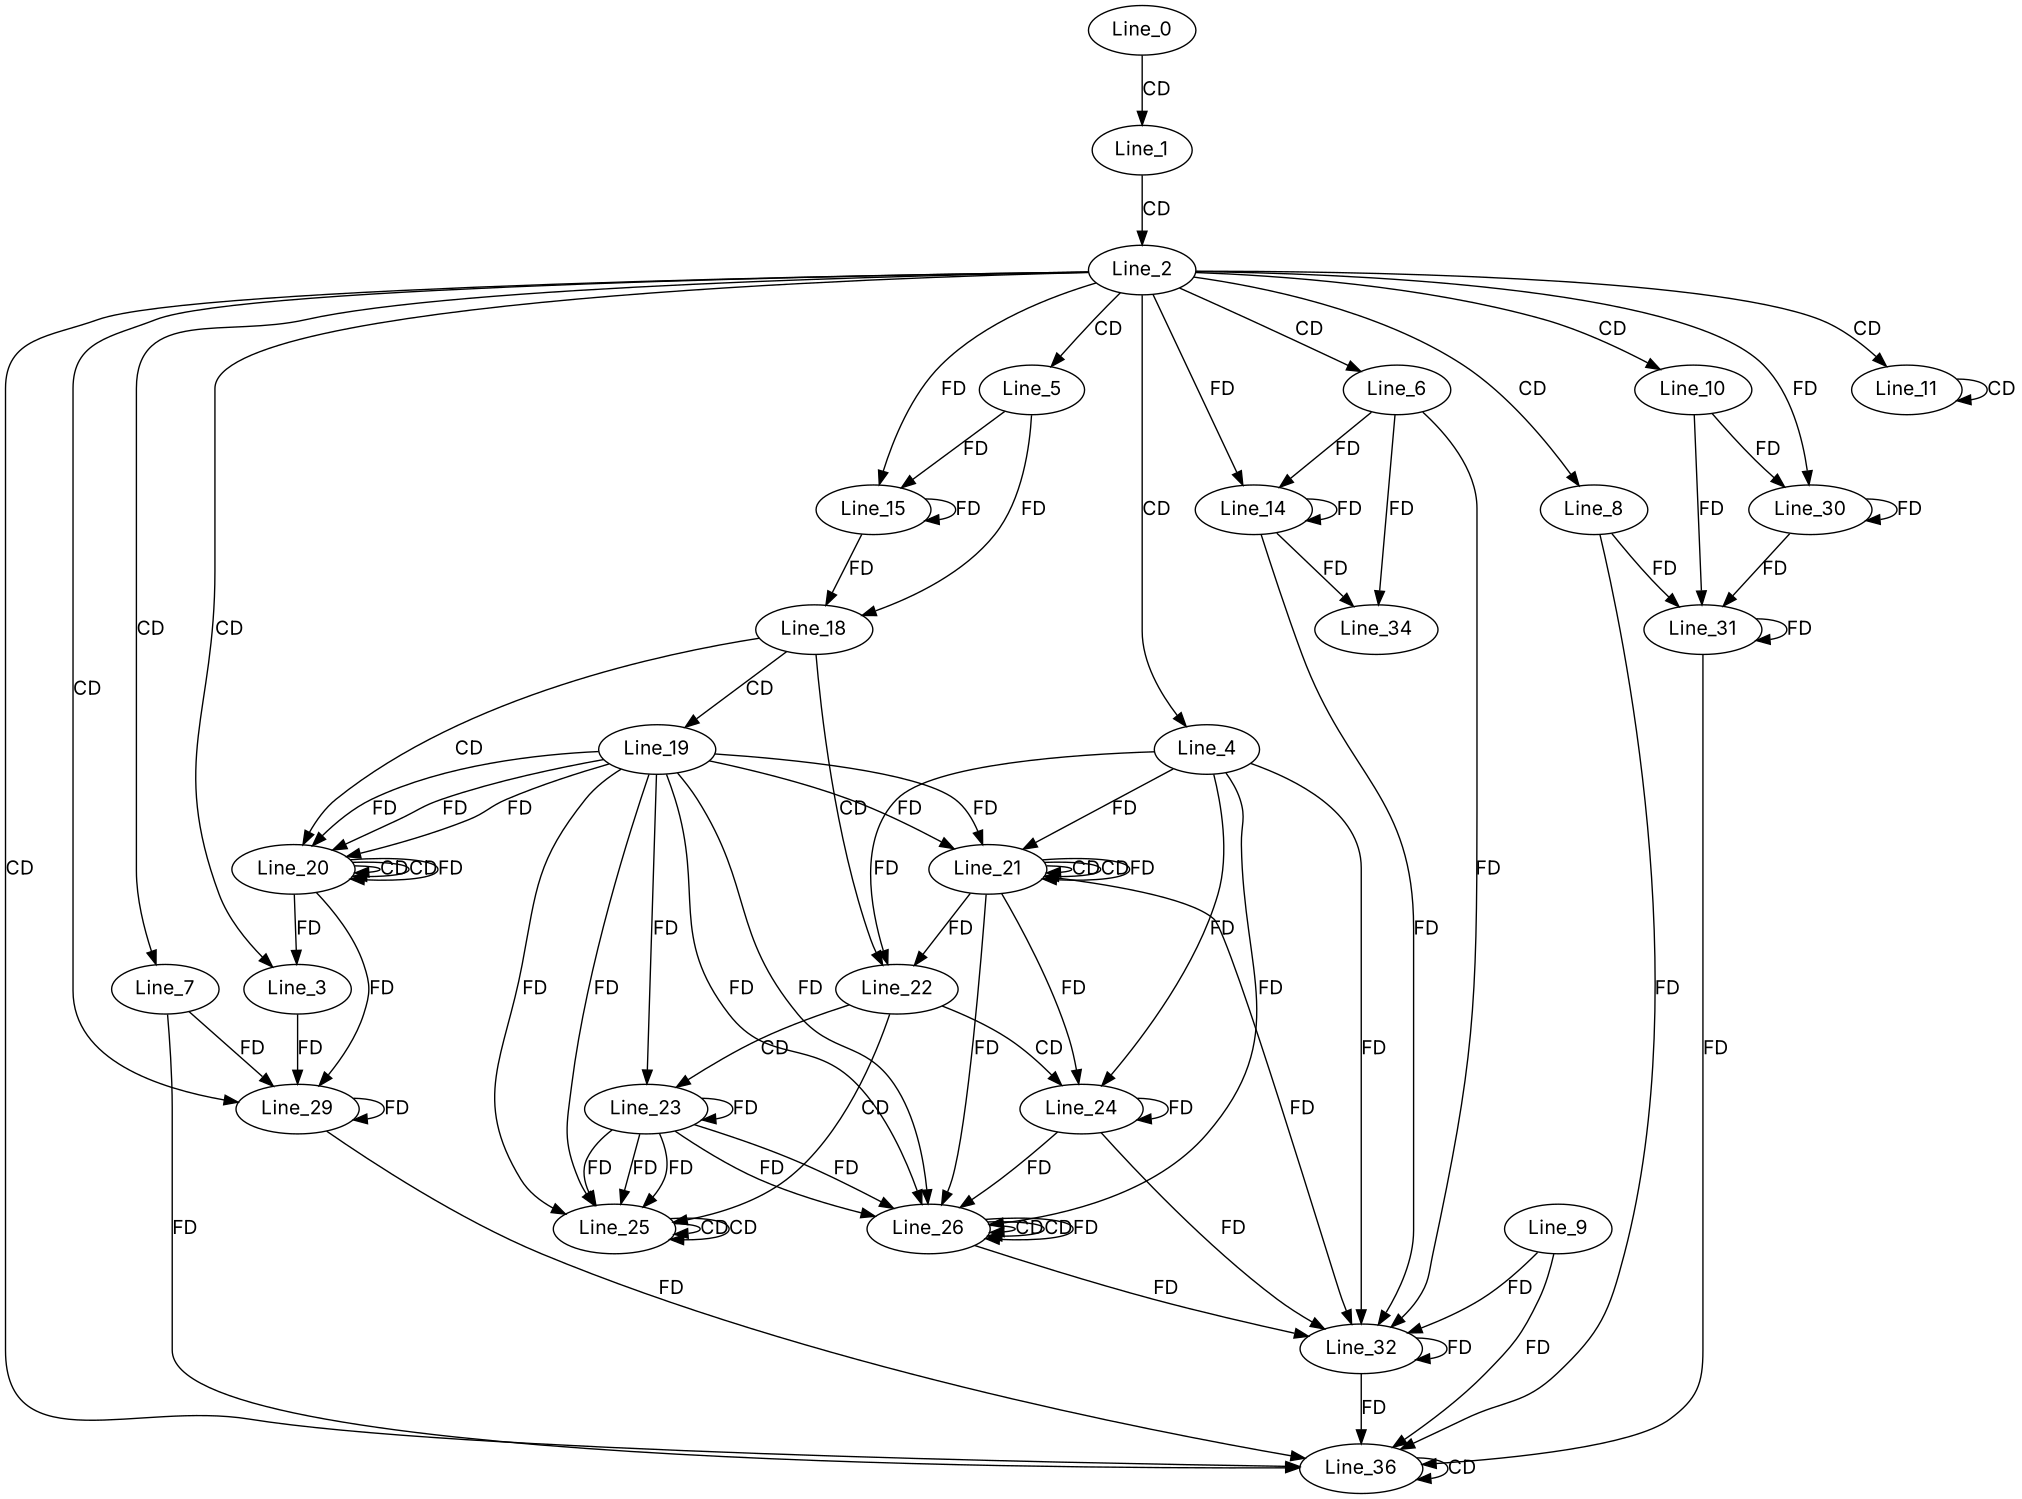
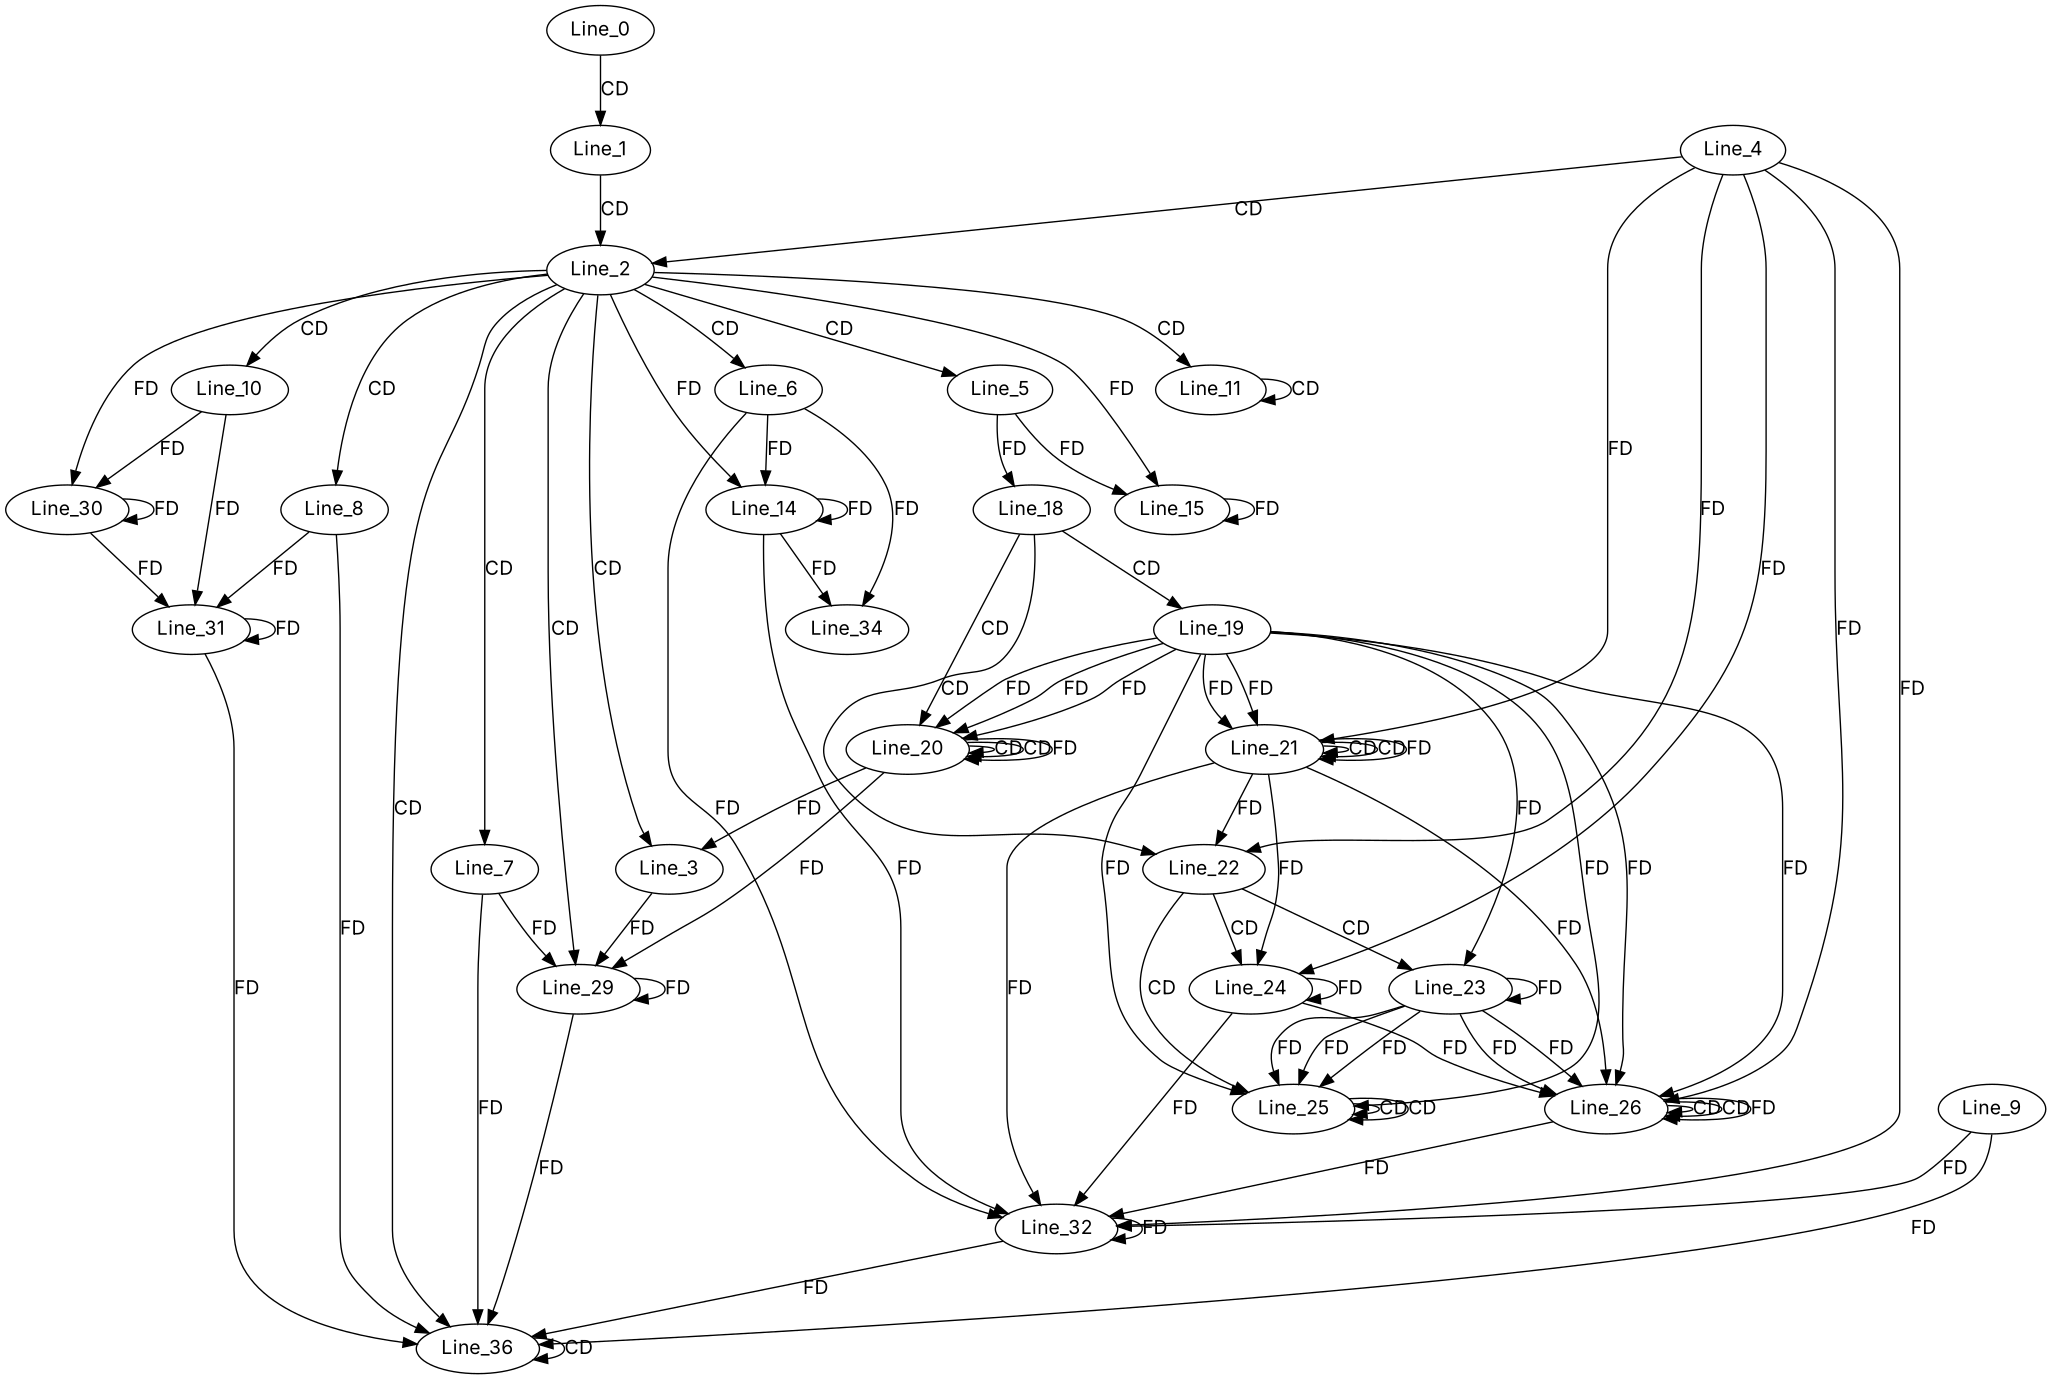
edge "Line_2" -> "Line_4": reversed
edge "Line_15" -> "Line_18": removed, label "FD"
